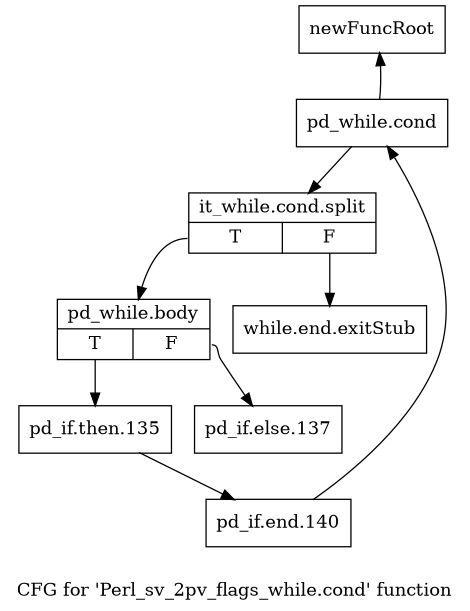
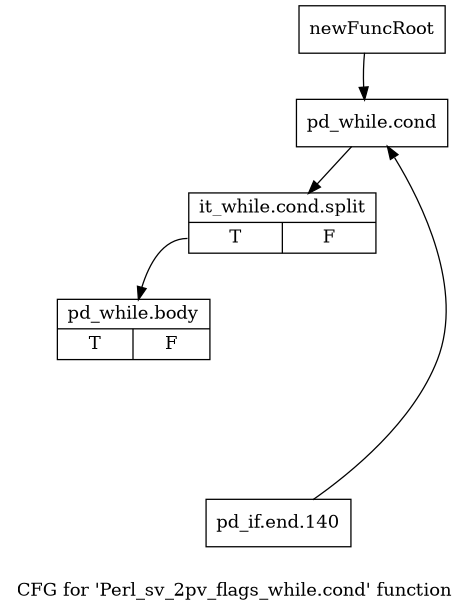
edge "pd_while.cond" -> "newFuncRoot": reversed
node "while.end.exitStub": removed
node "pd_if.then.135": removed
node "pd_if.else.137": removed
